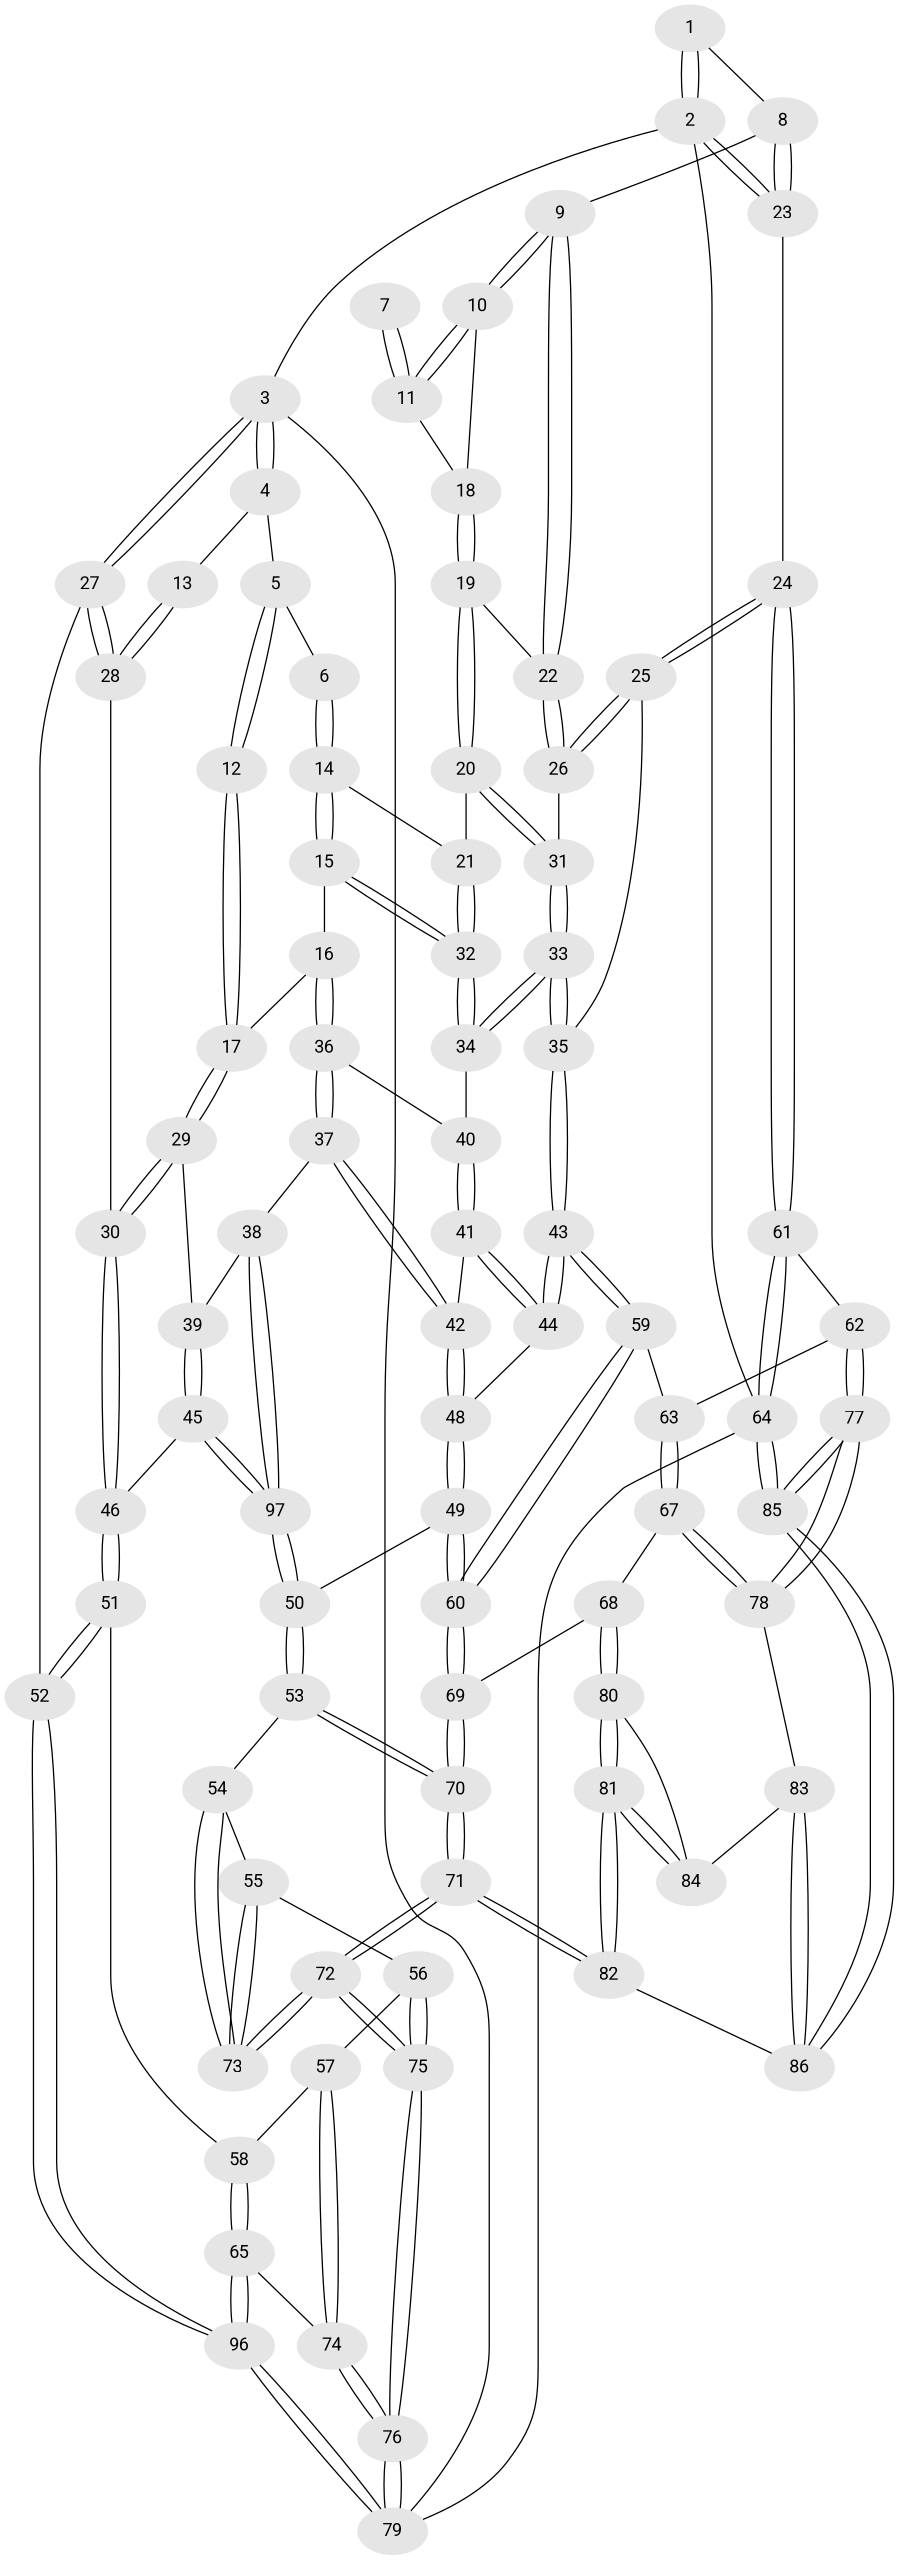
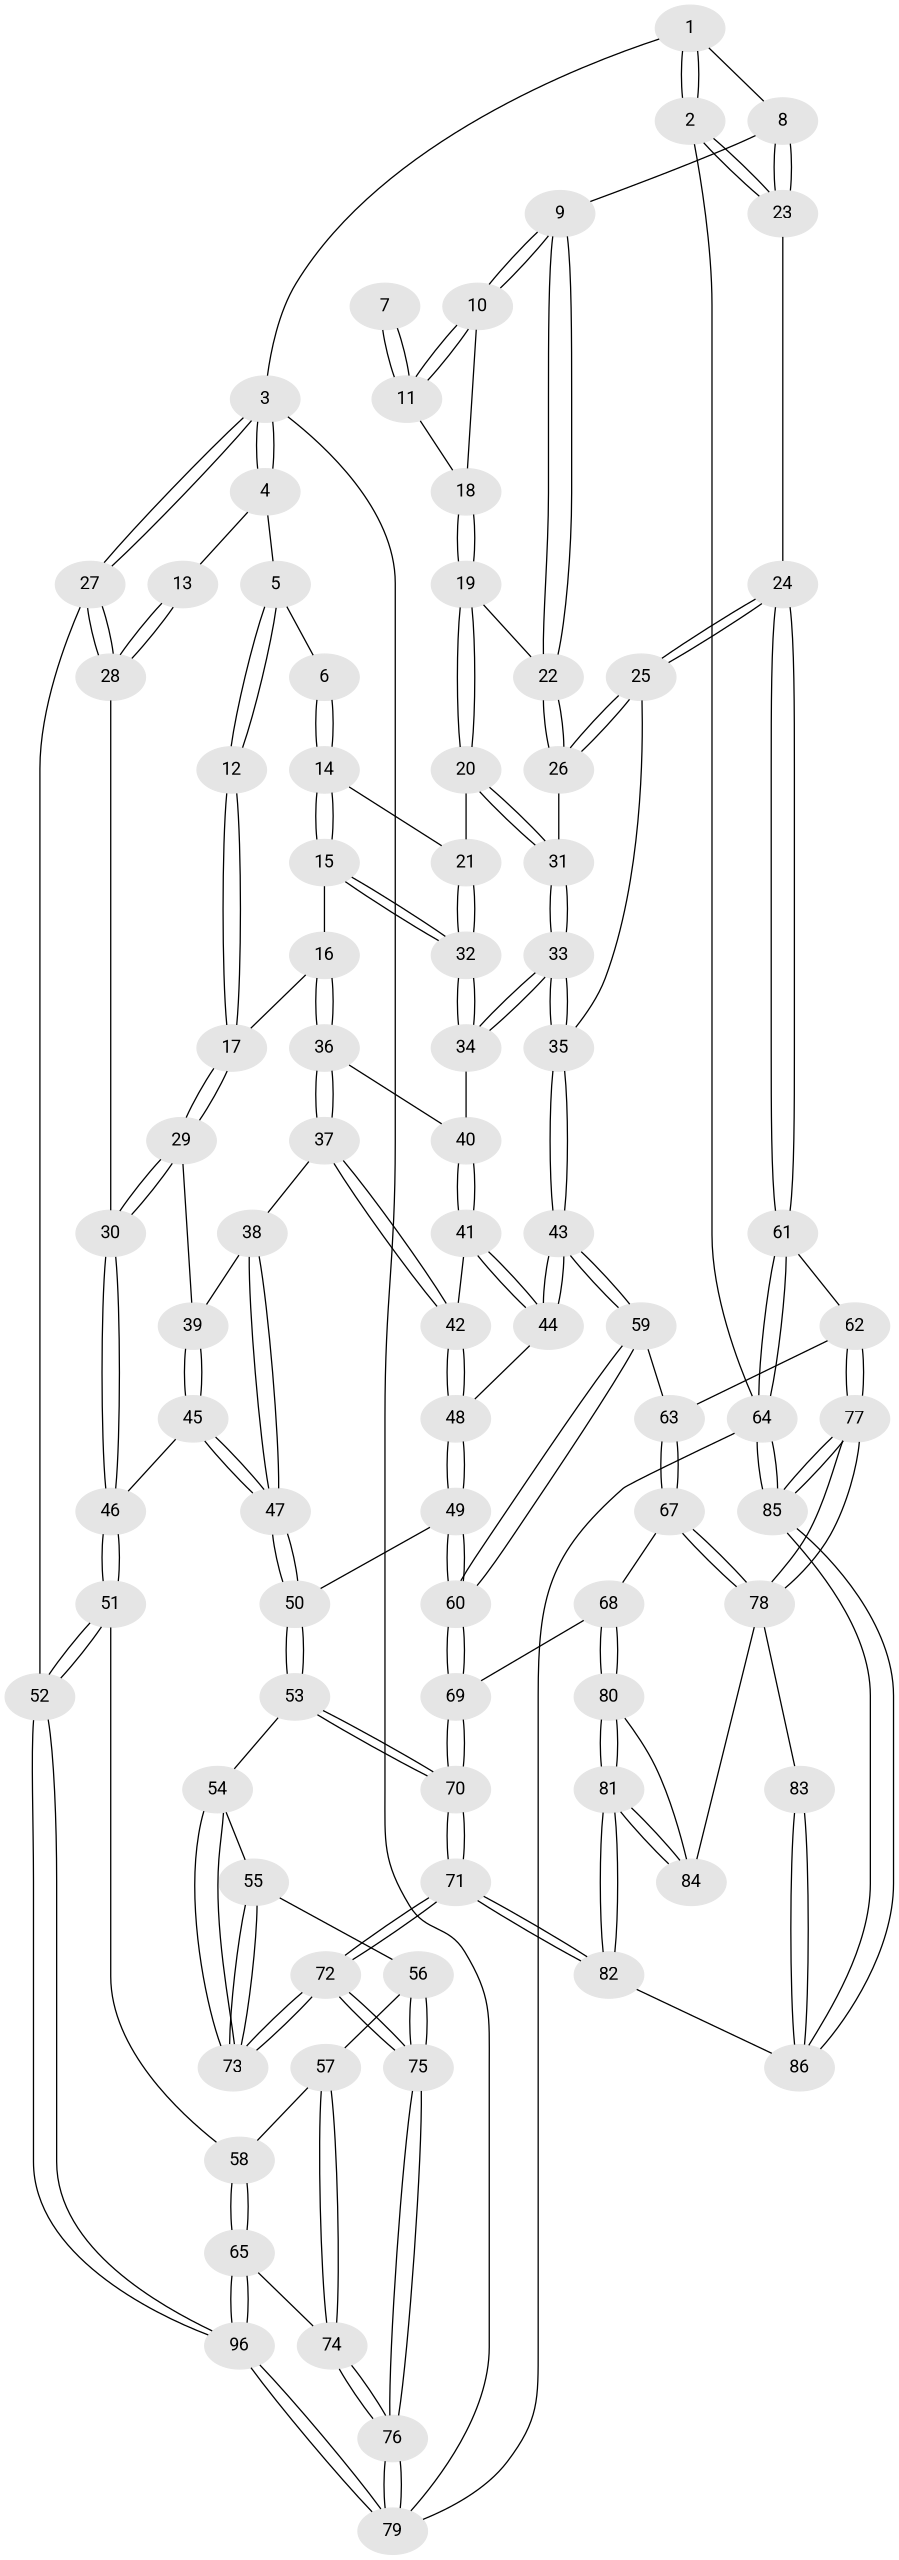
edge "2" -- "3": now "1" -- "3"
node "97": label "97" -> "47"
edge "83" -- "84": now "78" -- "84"
